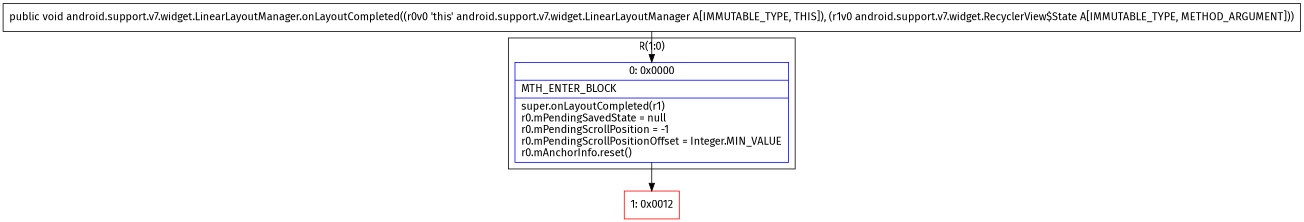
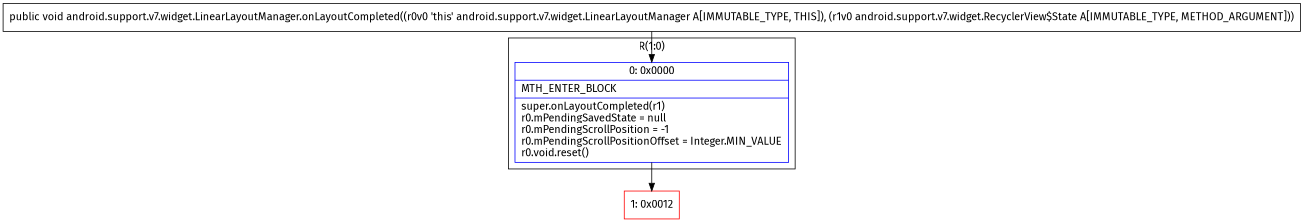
node "0: 0x0000": text "r0.mAnchorInfo.reset()" -> "r0.void.reset()"
